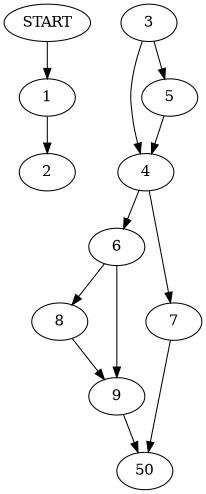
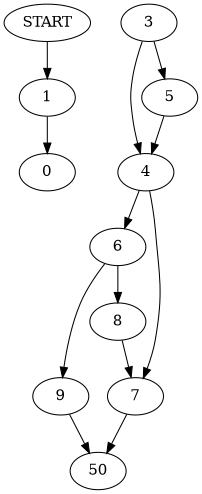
node "2": label "2" -> "0"
edge "8" -> "9": now "8" -> "7"
